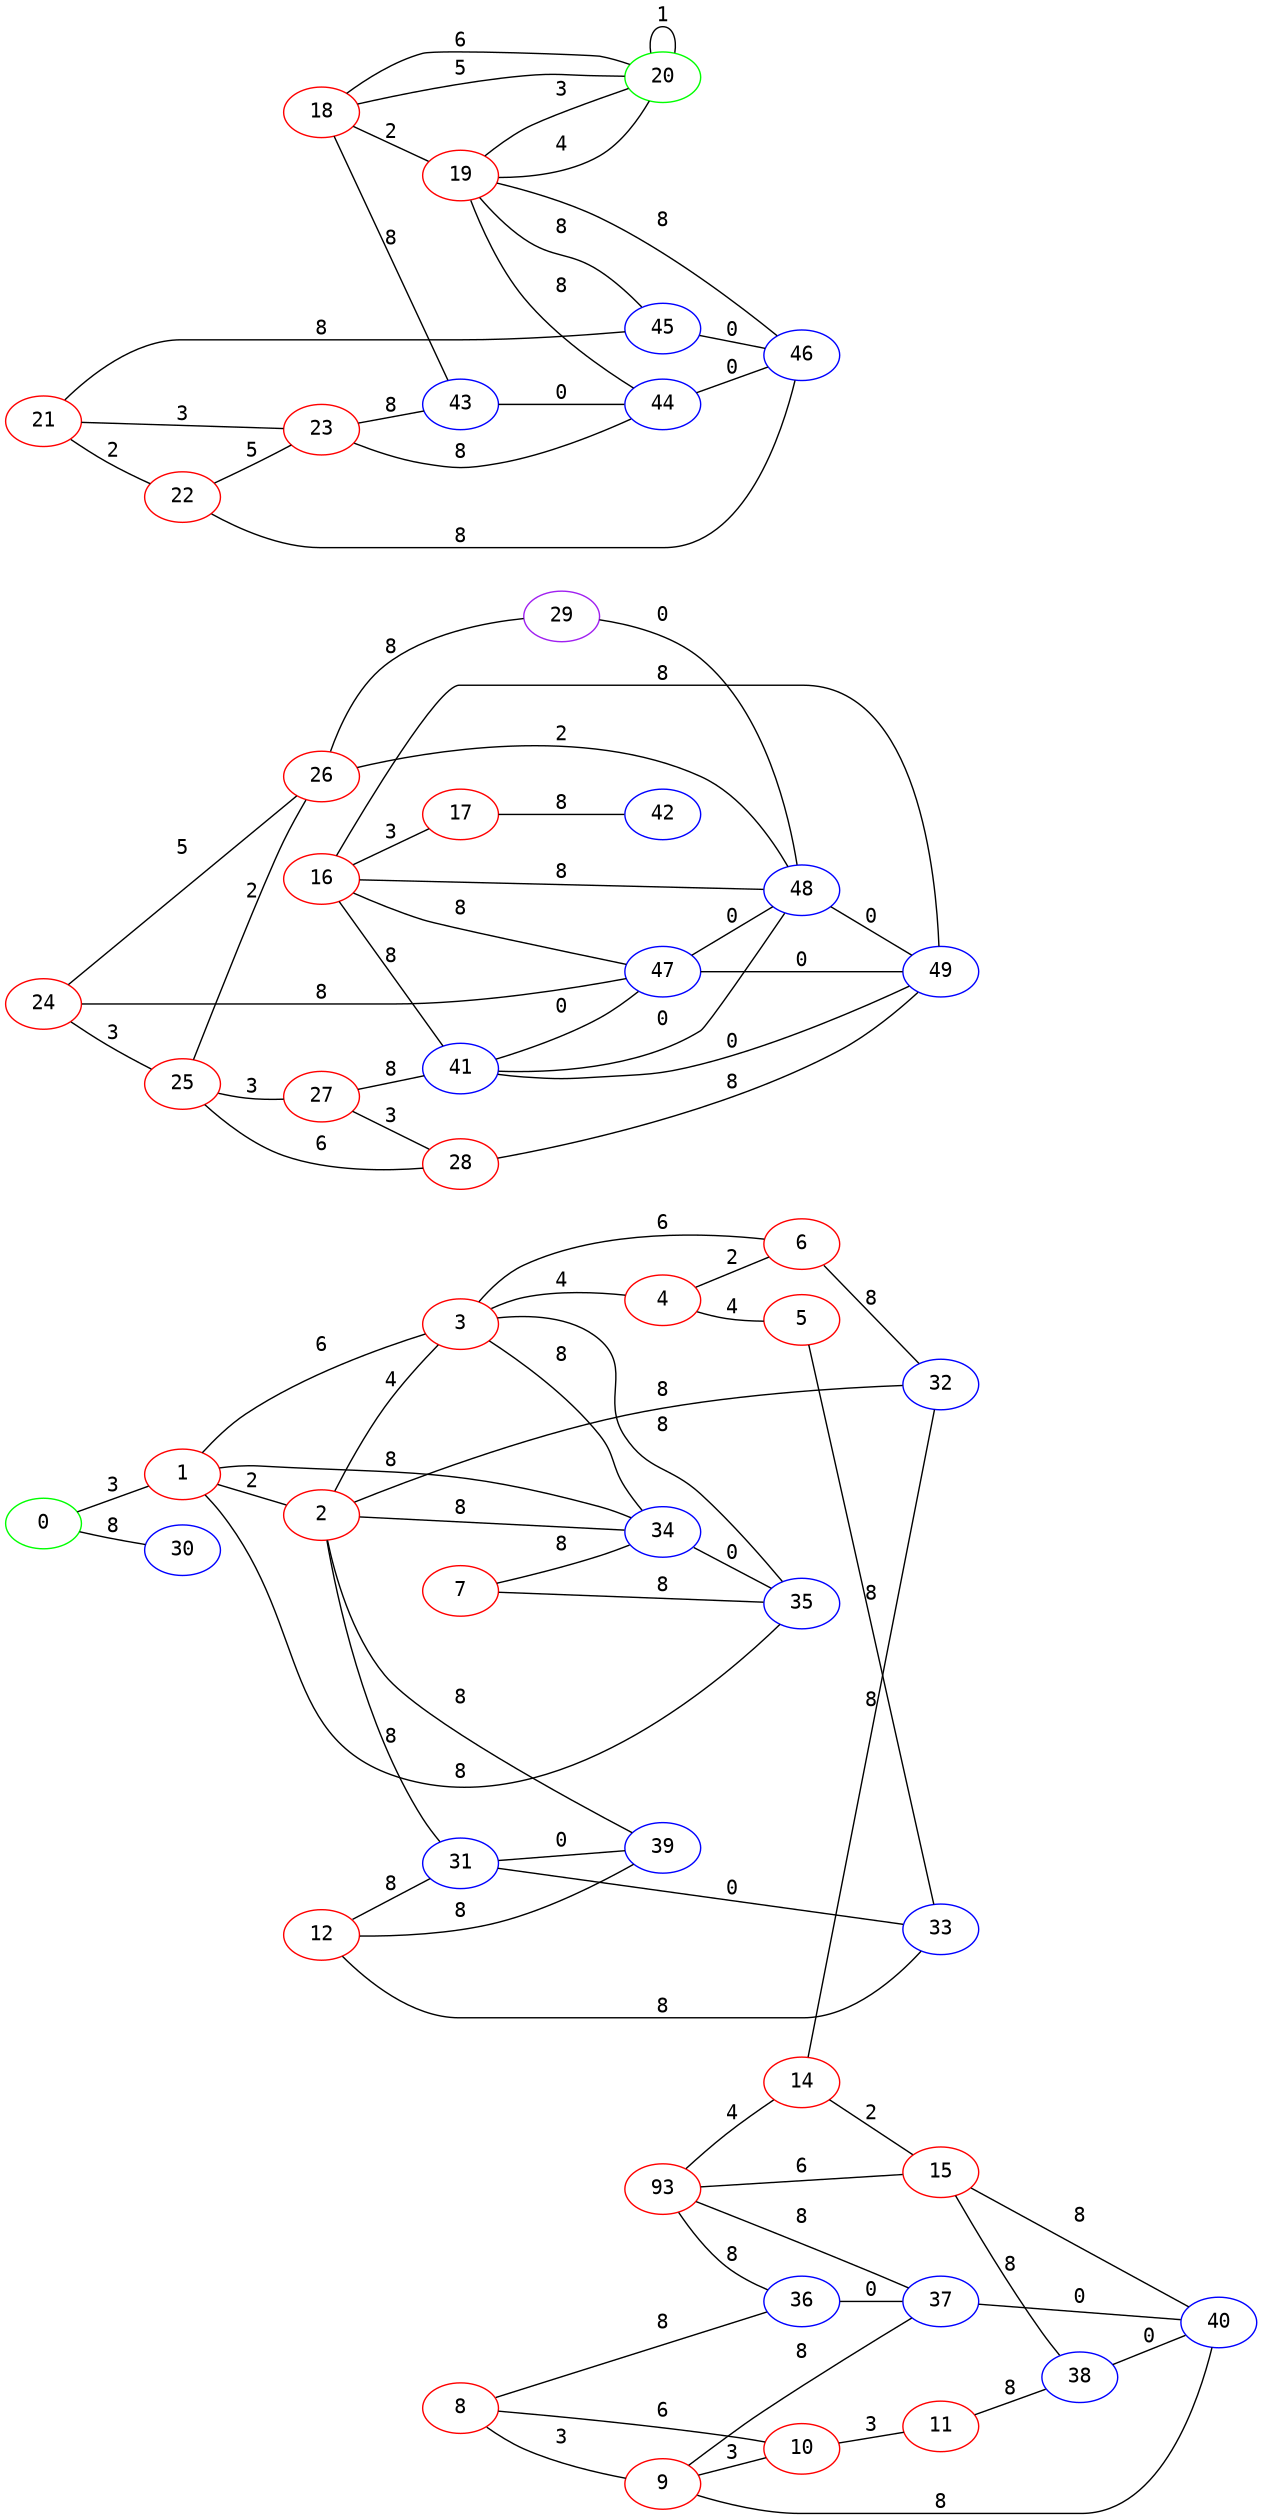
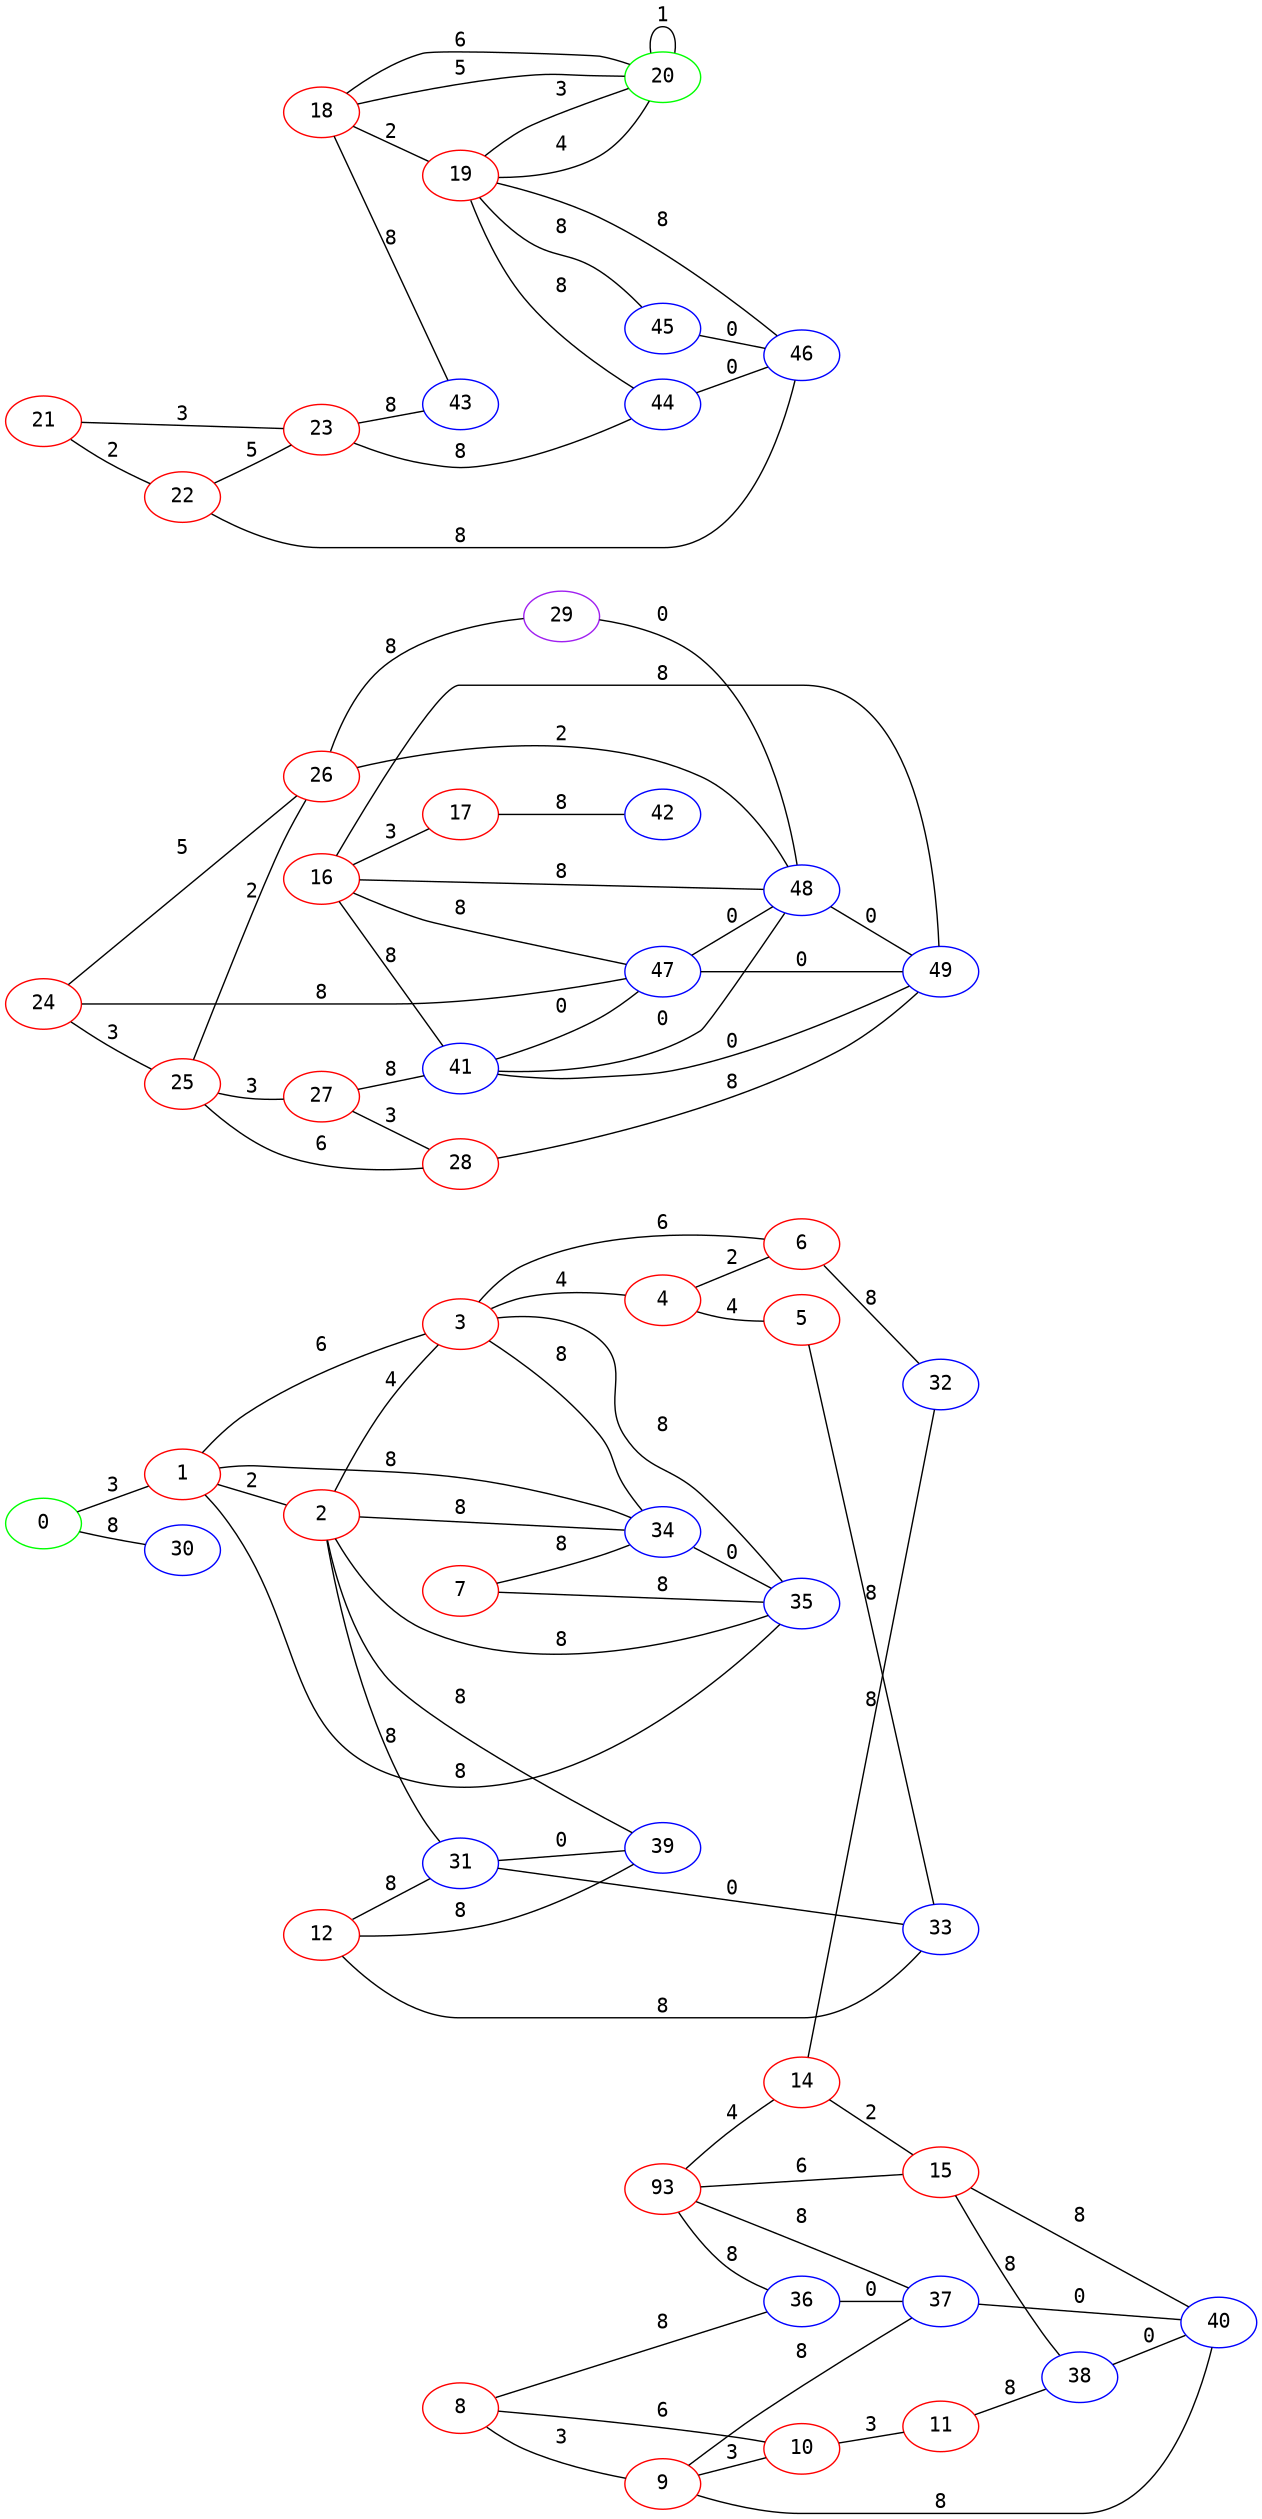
edge "45" -- "21": removed, label "8"
edge "43" -- "44": removed, label "0"
edge "32" -- "2": now "35" -- "2"
